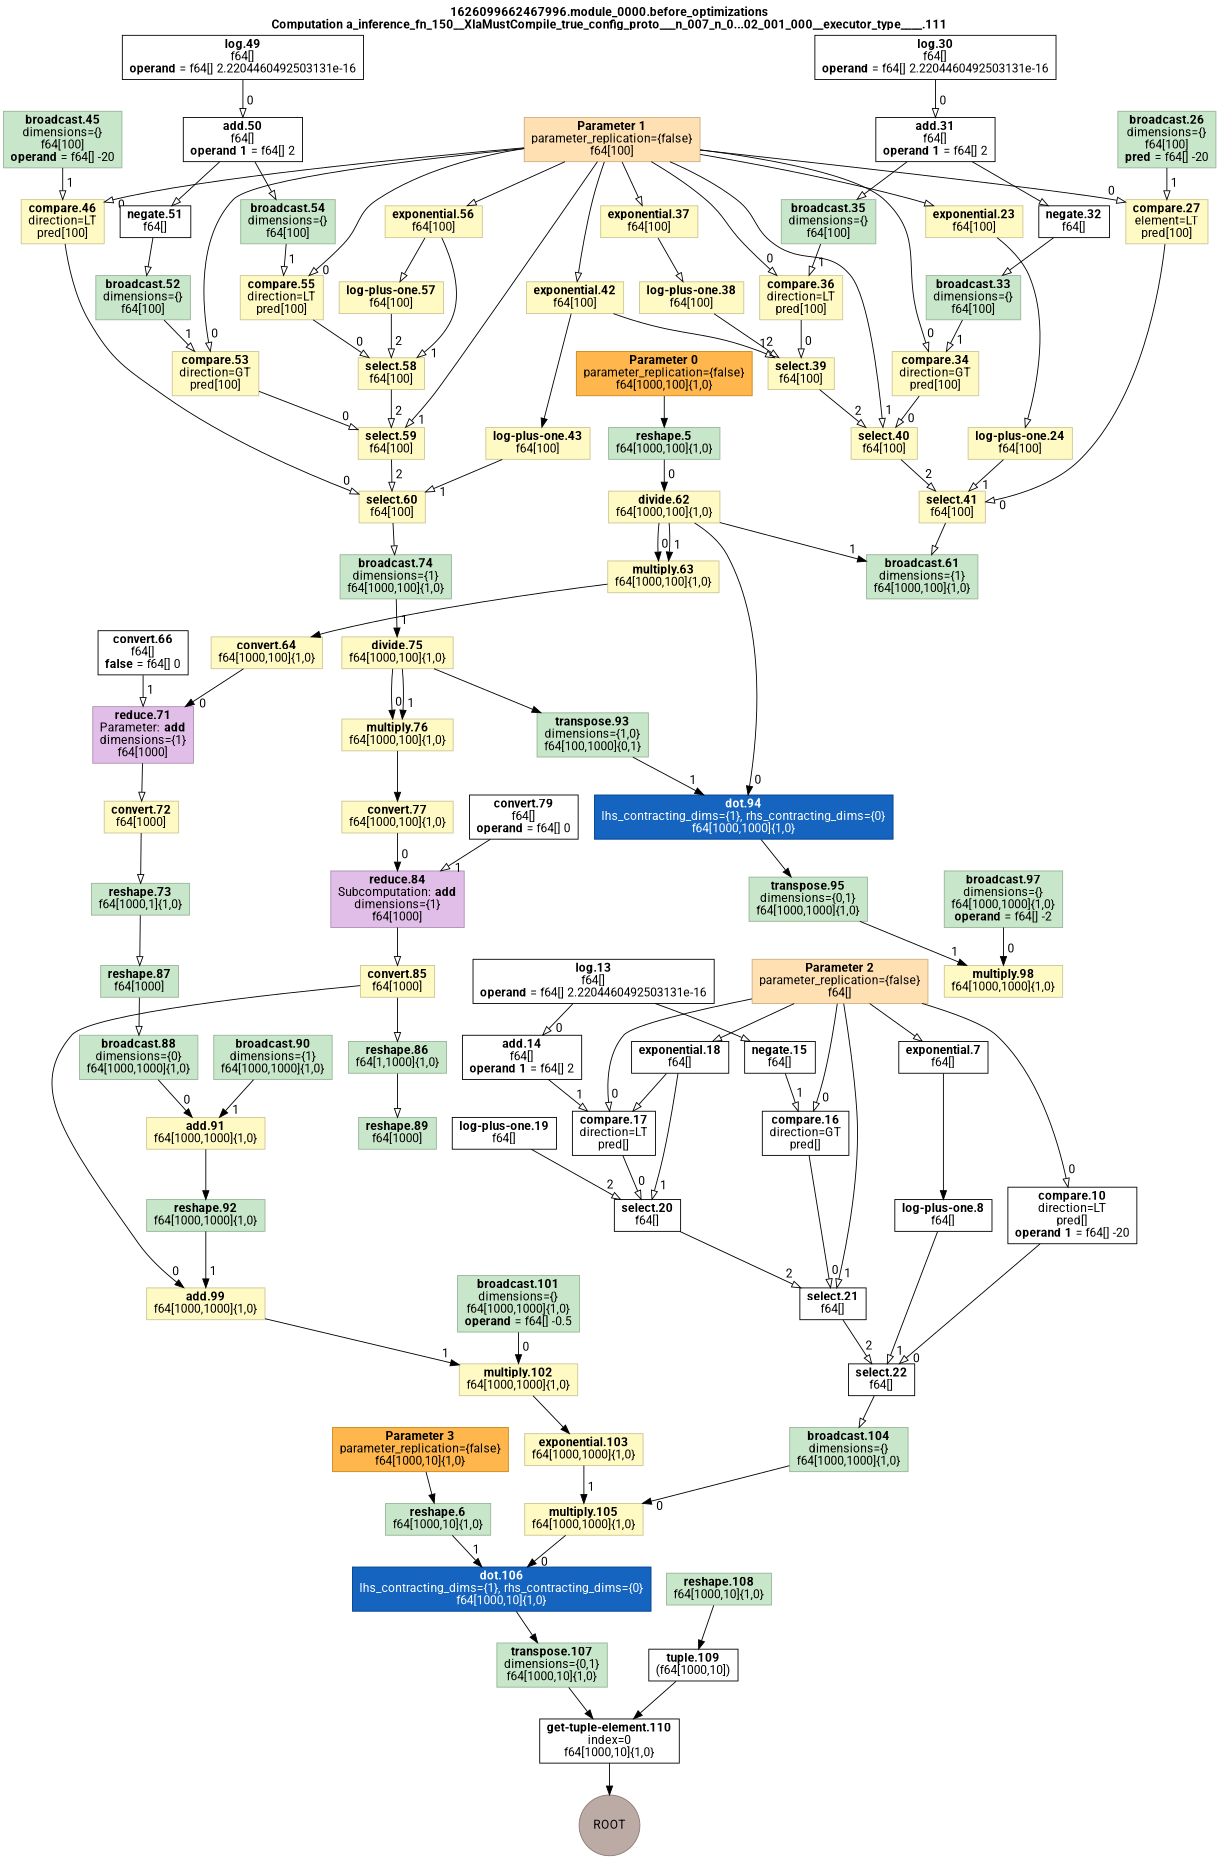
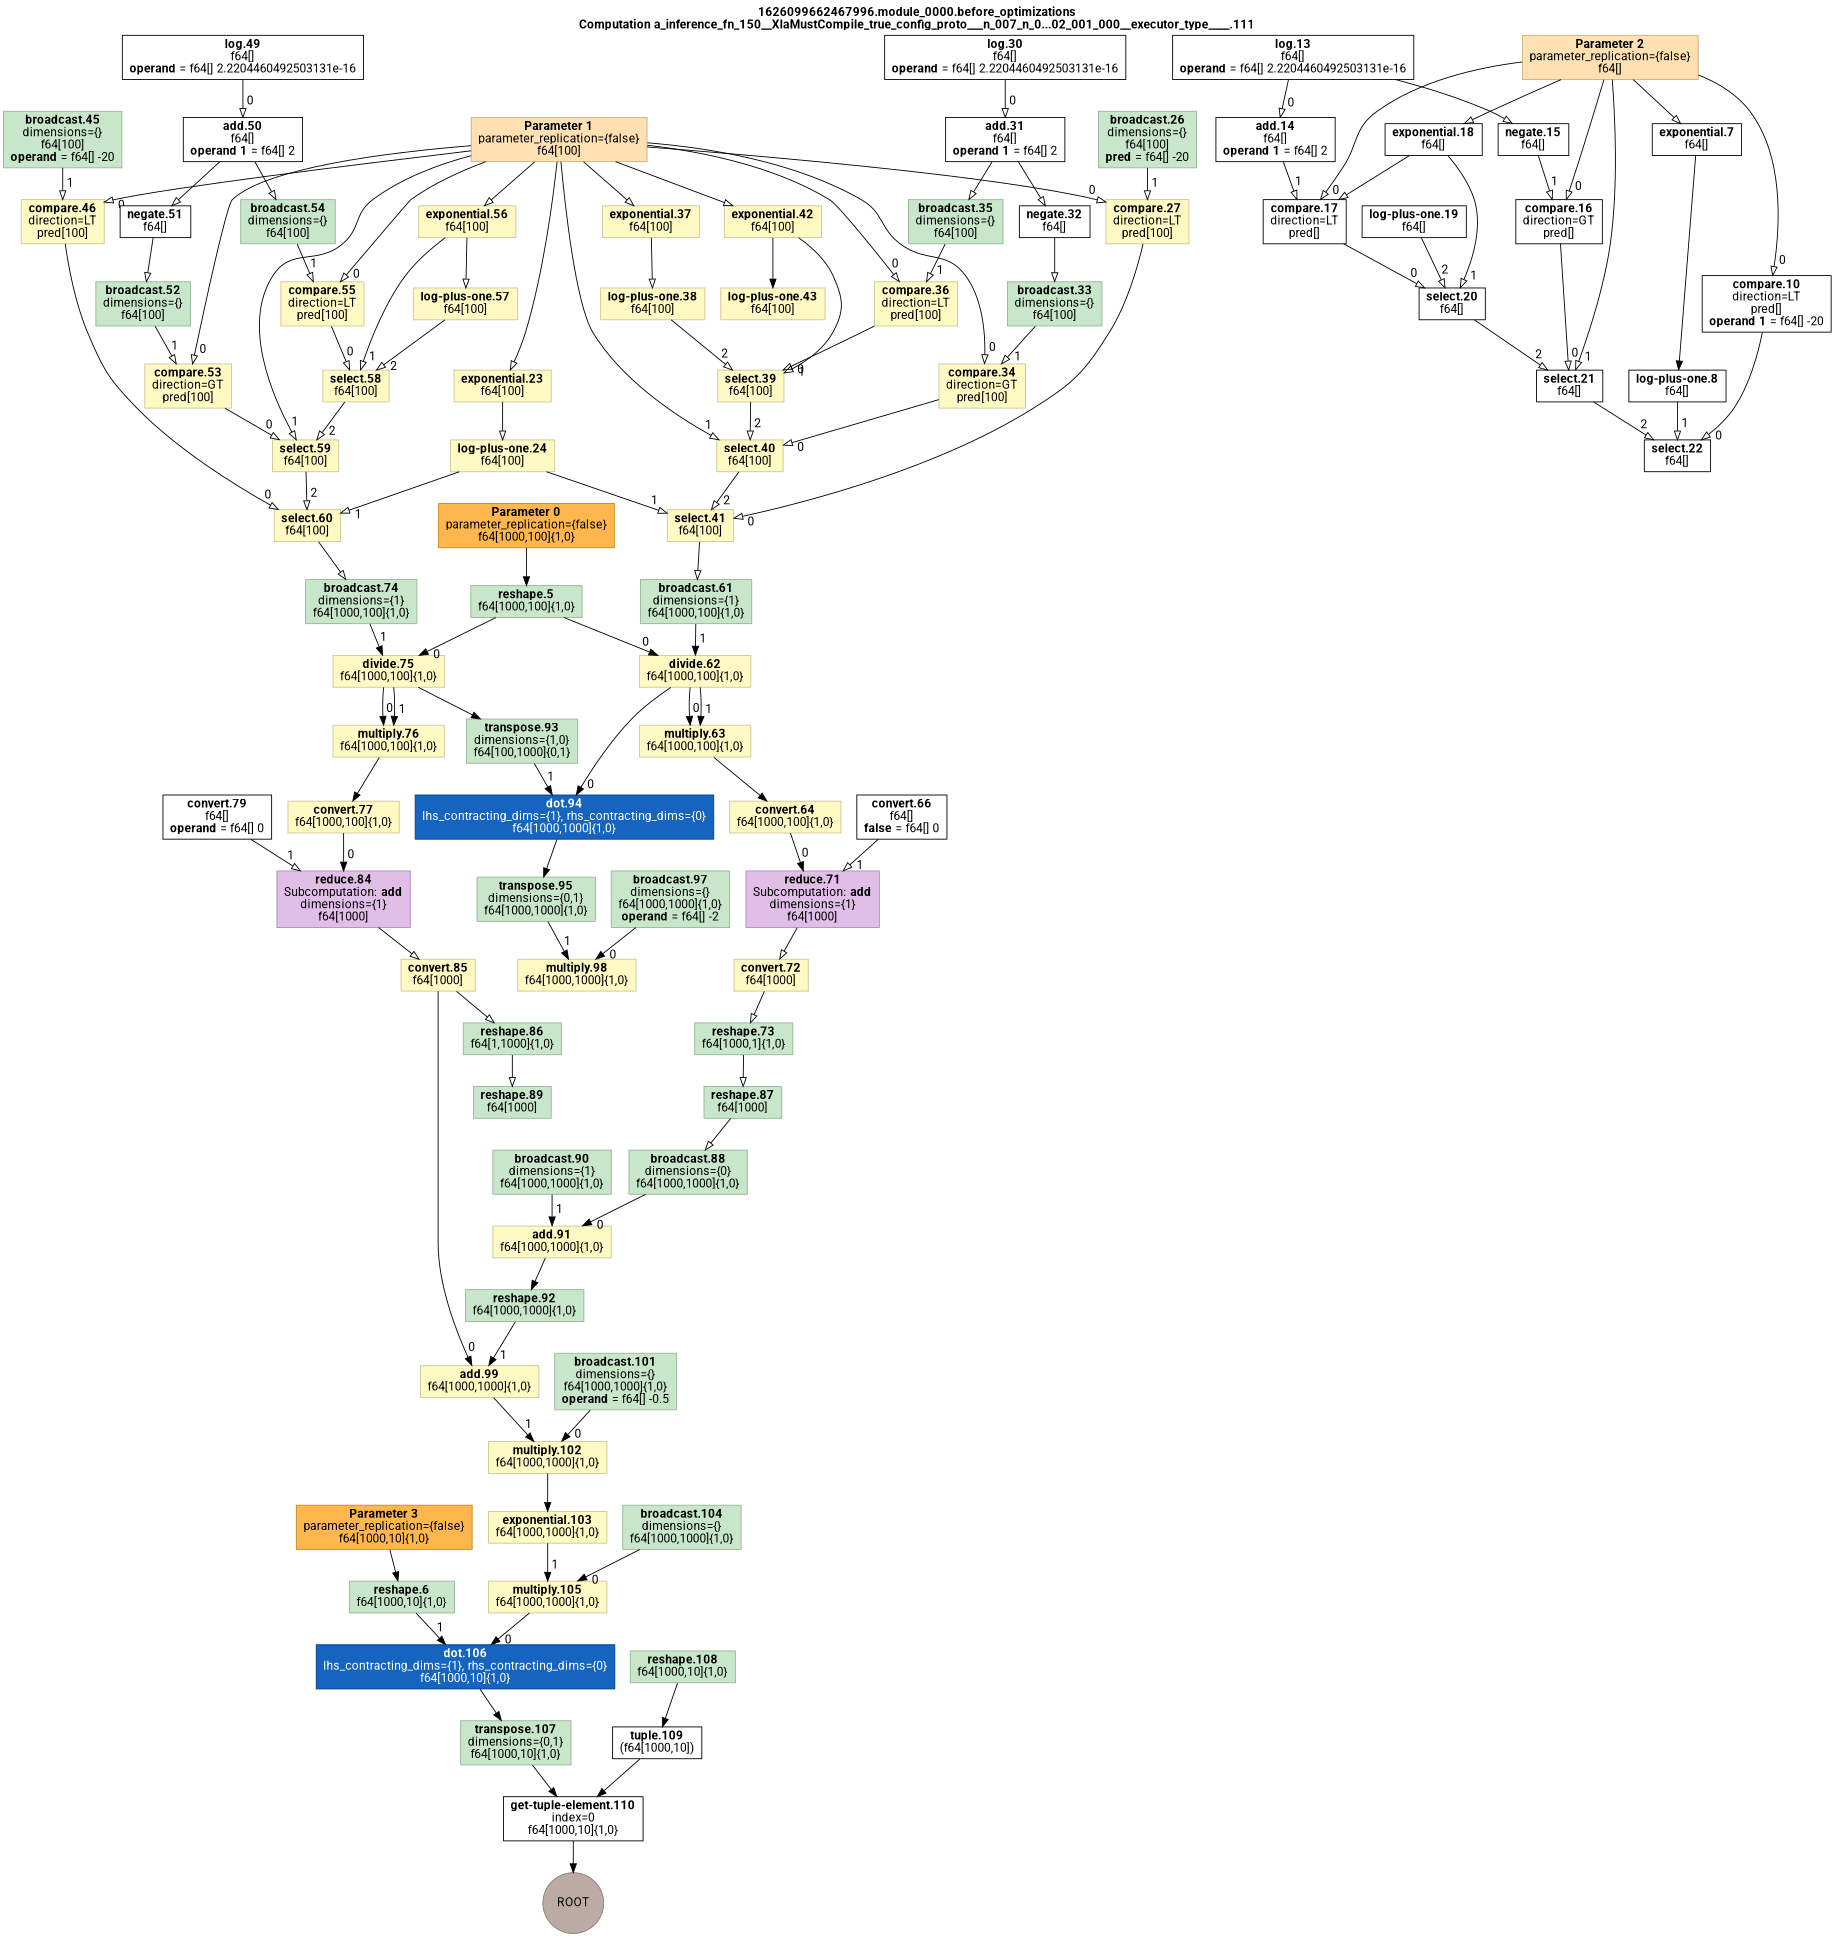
node "compare.27": text "element=LT" -> "direction=LT"
edge "log-plus-one.43" -> "select.60": now "log-plus-one.24" -> "select.60"
edge "divide.62" -> "broadcast.61": reversed
edge "reshape.5" -> "divide.75": added
node "reduce.71": text "Parameter:" -> "Subcomputation:"
edge "select.22" -> "broadcast.104": removed
